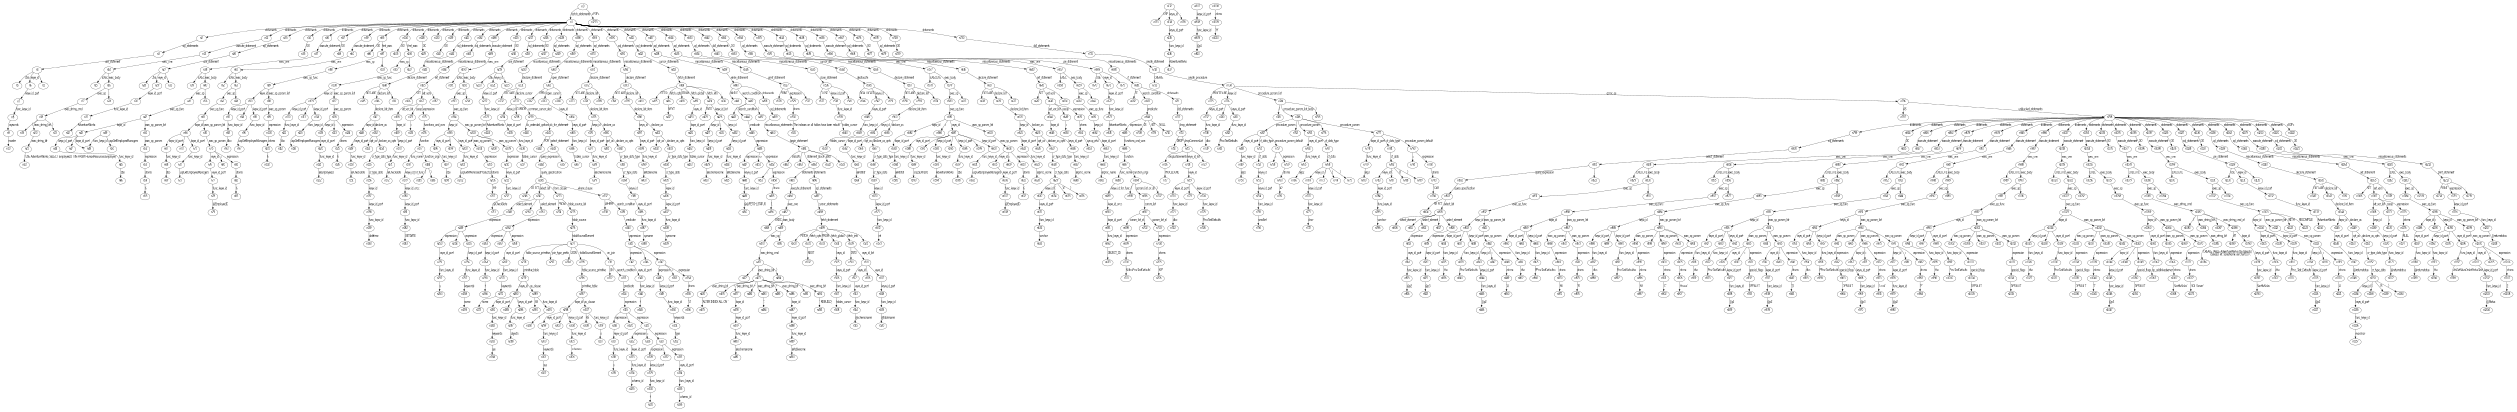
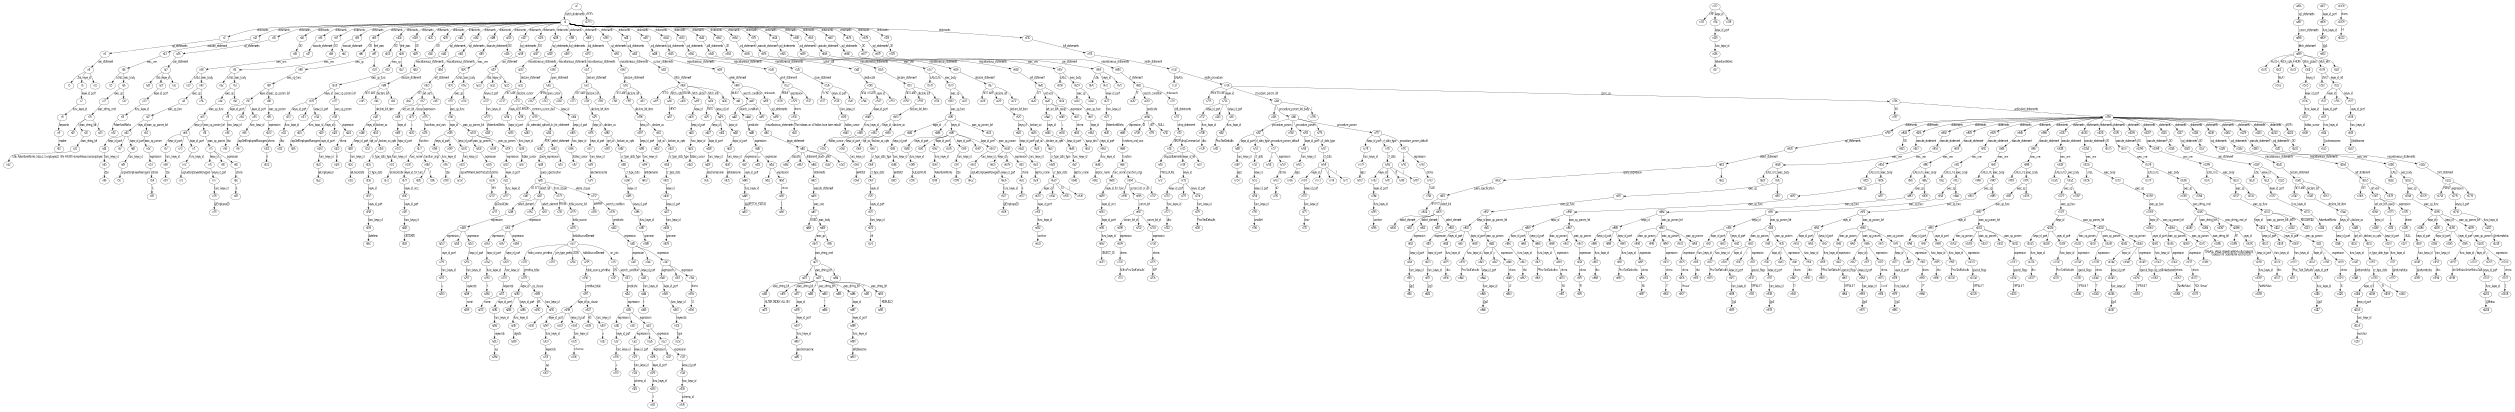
edge "n49" -> "n48": reversed
edge "n464" -> "n496": removed, label "statements"
